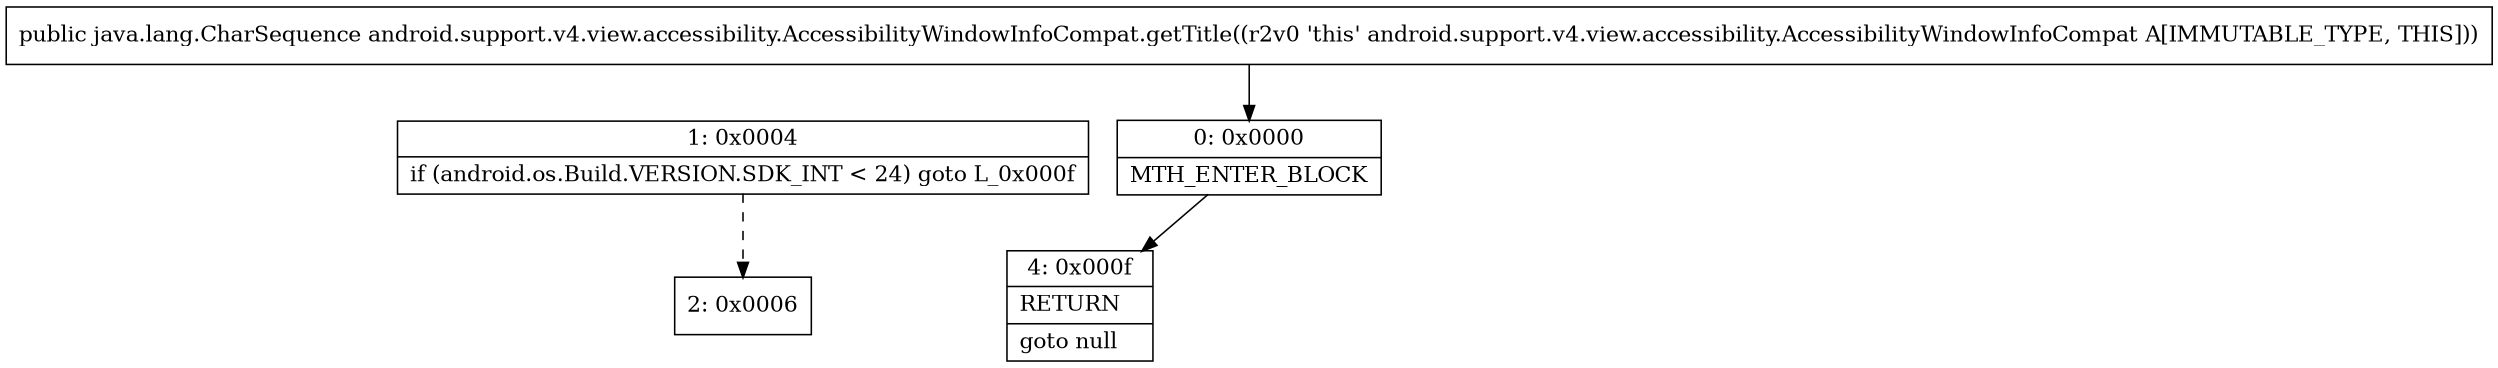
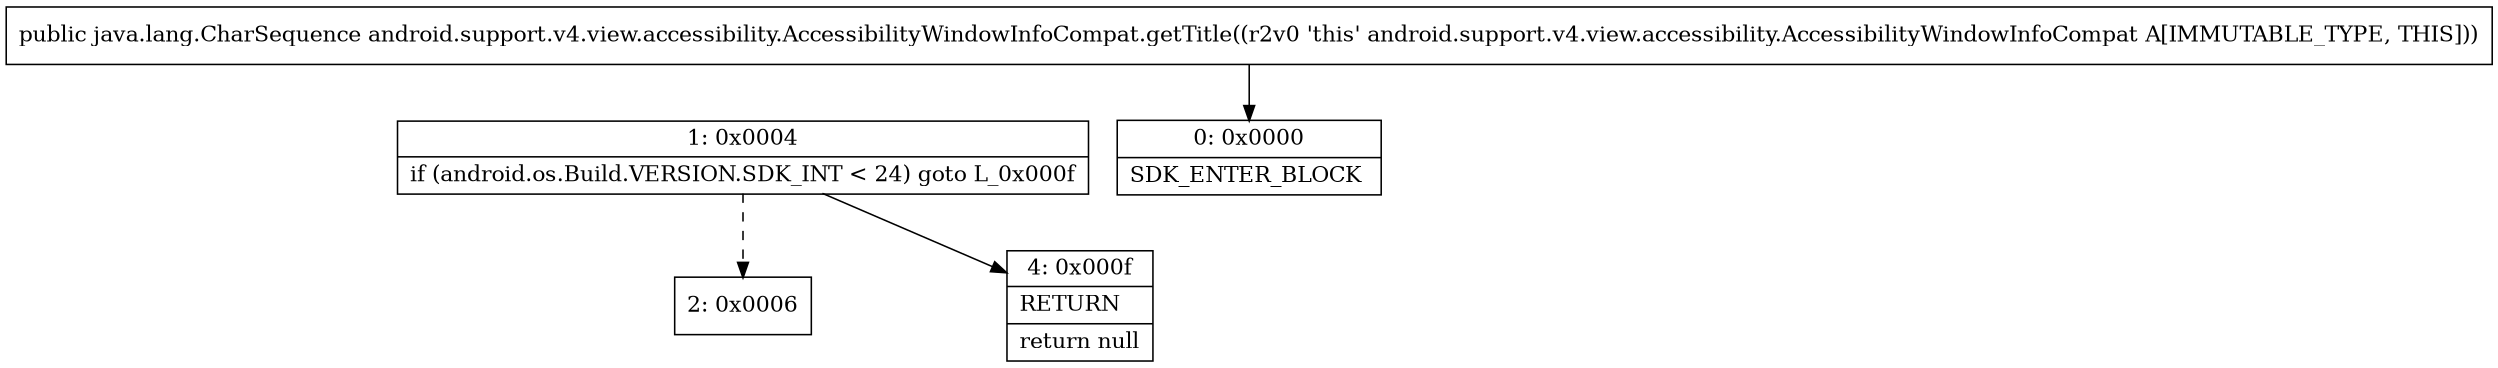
node "0: 0x0000": text "MTH_ENTER_BLOCK" -> "SDK_ENTER_BLOCK"
edge "0: 0x0000" -> "4: 0x000f": now "1: 0x0004" -> "4: 0x000f"
node "4: 0x000f": text "goto null" -> "return null"
